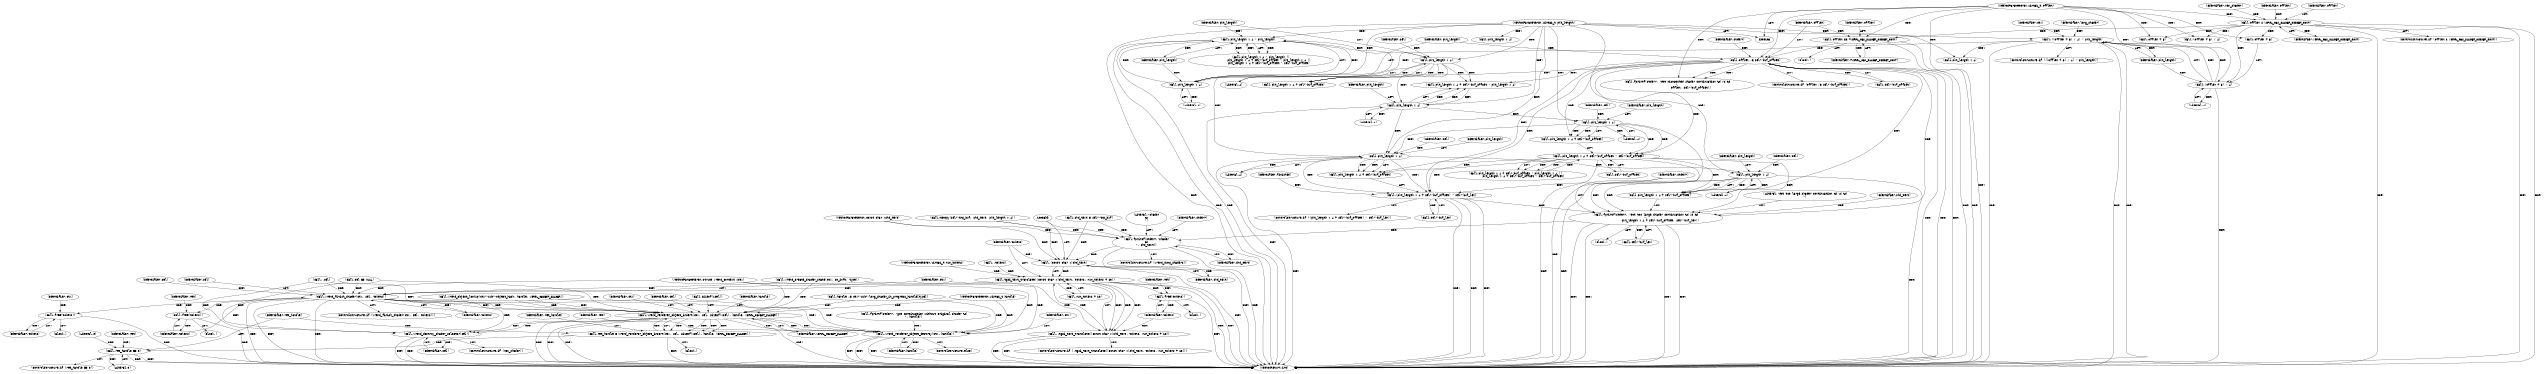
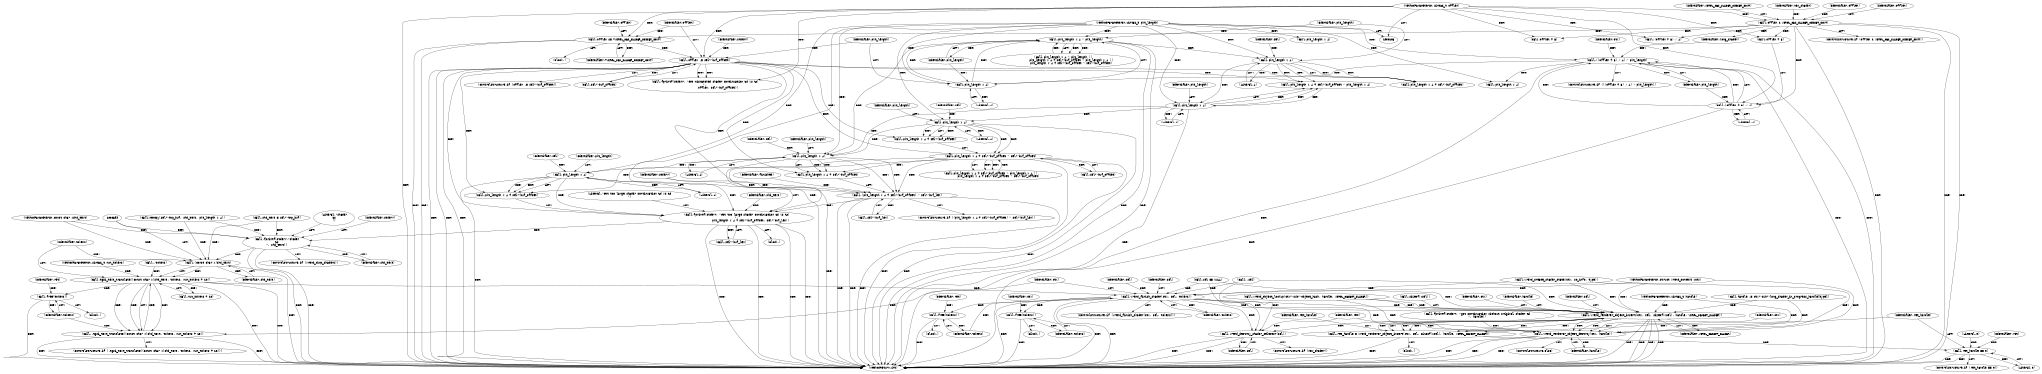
edge "(Call,offlen & VIRGL_OBJ_SHADER_OFFSET_CONT)" -> "(Identifier,VIRGL_OBJ_SHADER_OFFSET_CONT)": now "(Call,offlen & VIRGL_OBJ_SHADER_OFFSET_CONT)" -> "(Identifier,long_shader)"
